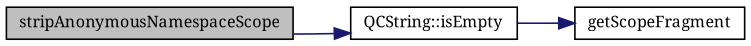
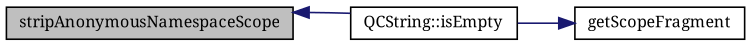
edge "stripAnonymousNamespaceScope" -> "QCString::isEmpty": reversed
